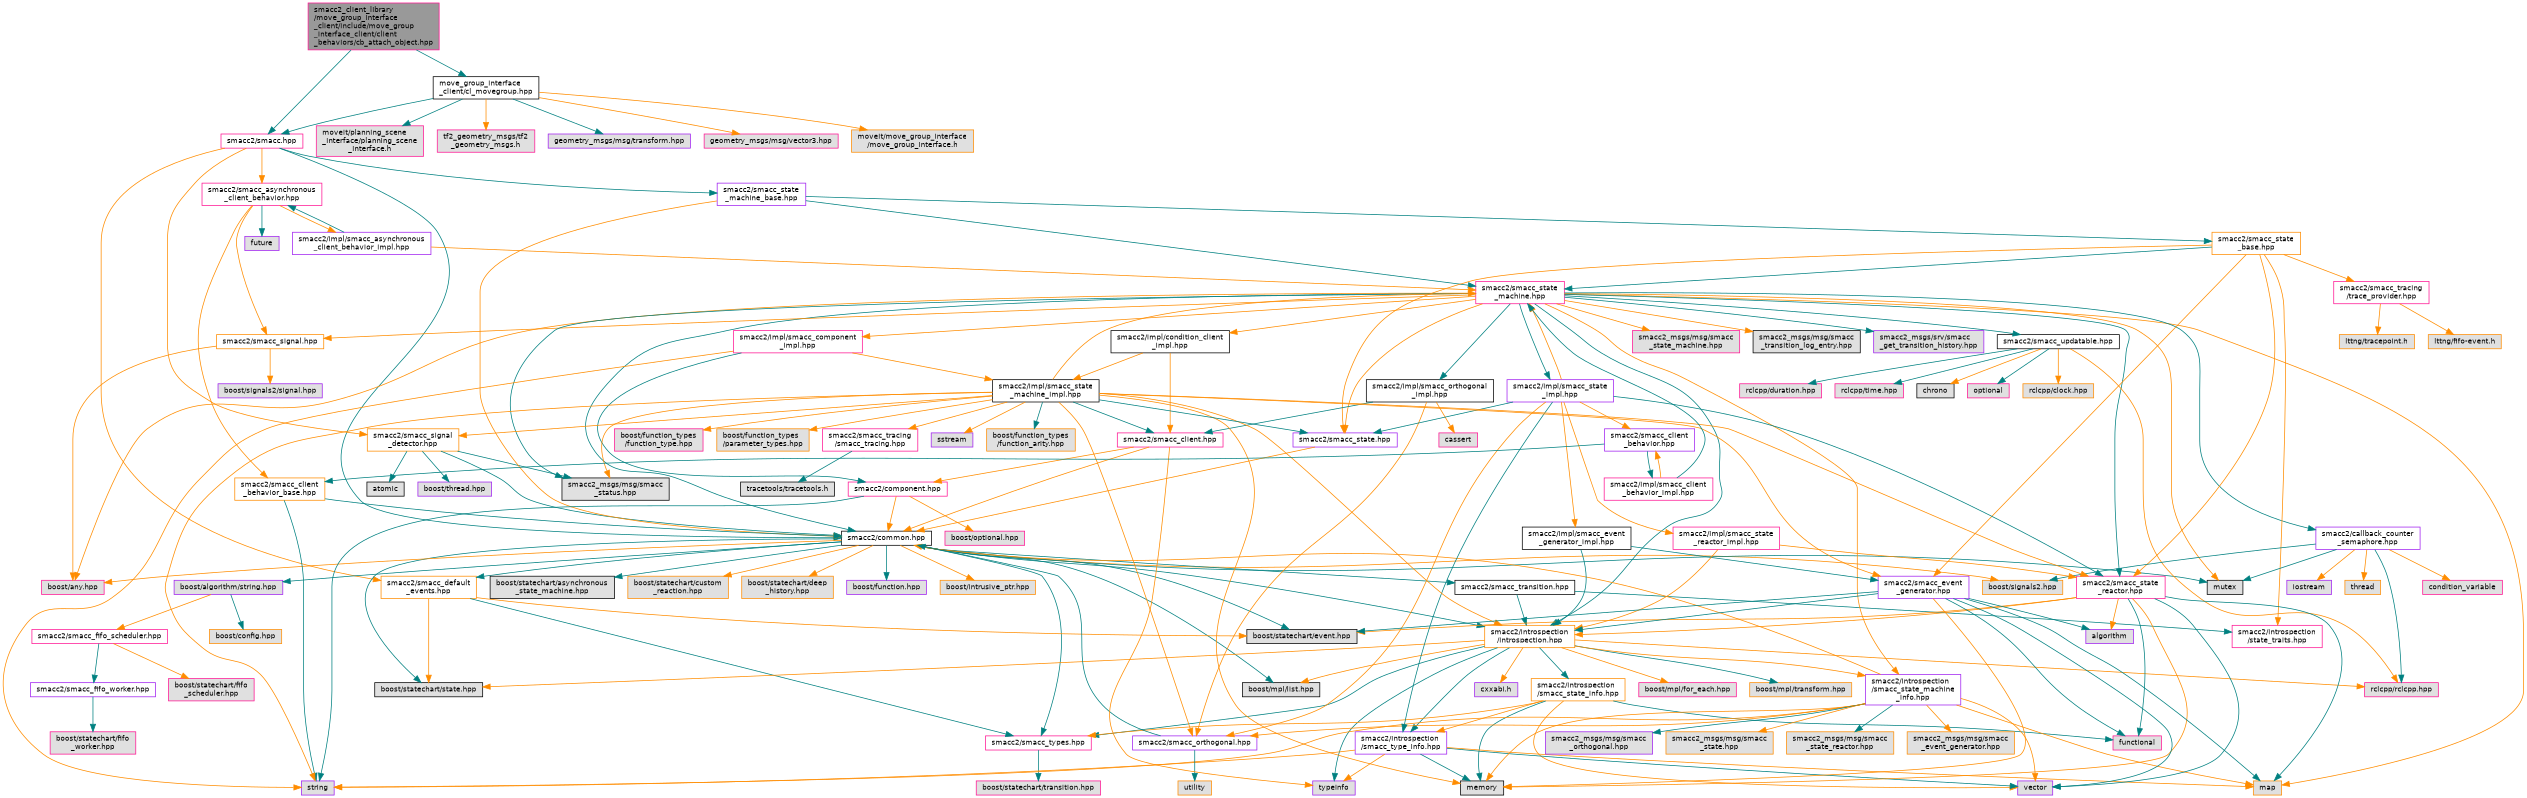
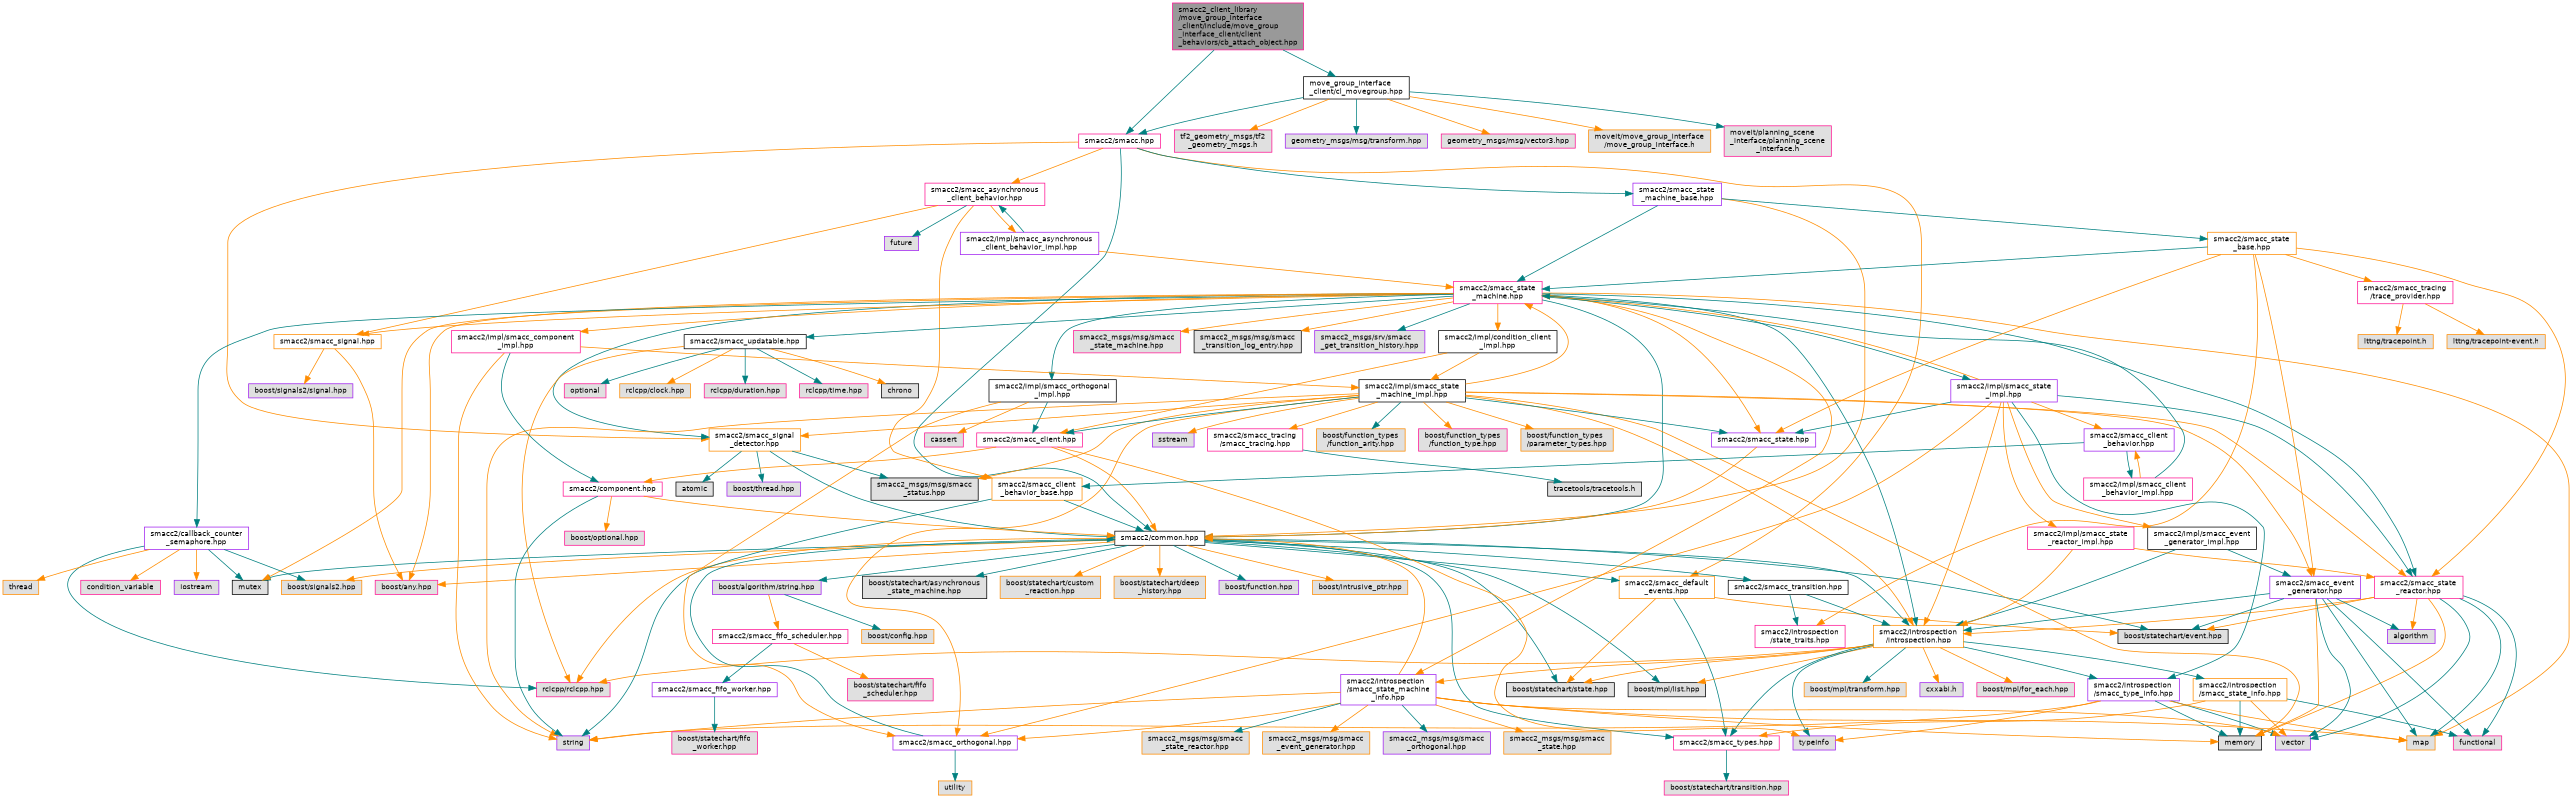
edge "smacc2/smacc_state _machine.hpp" -> "smacc2_msgs/msg/smacc _status.hpp": now "smacc2/smacc_state _machine.hpp" -> "smacc2/smacc_signal _detector.hpp"
node "lttng/fifo-event.h": label "lttng/fifo-event.h" -> "lttng/tracepoint-event.h"
edge "smacc2/impl/smacc_state _impl.hpp" -> "smacc2/introspection /introspection.hpp": added
edge "smacc2/common.hpp" -> "rclcpp/rclcpp.hpp": added
edge "smacc2/introspection /smacc_state_info.hpp" -> "smacc2/introspection /smacc_type_info.hpp": removed
